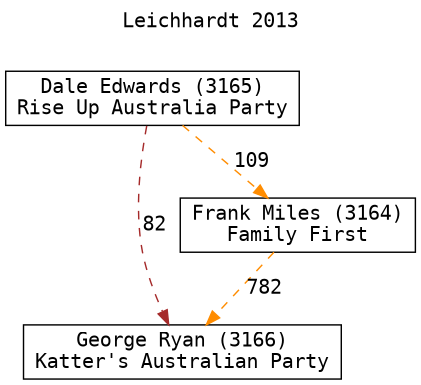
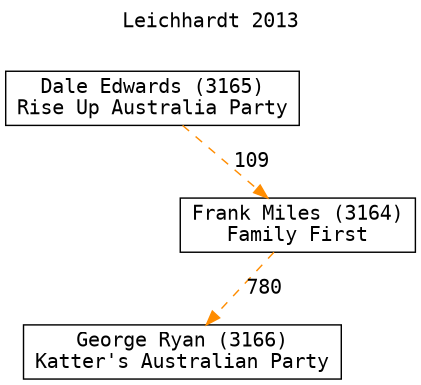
edge "Dale Edwards (3165) Rise Up Australia Party" -> "George Ryan (3166) Katter's Australian Party": removed, label "82"
edge "Frank Miles (3164) Family First" -> "George Ryan (3166) Katter's Australian Party": label "782" -> "780"
